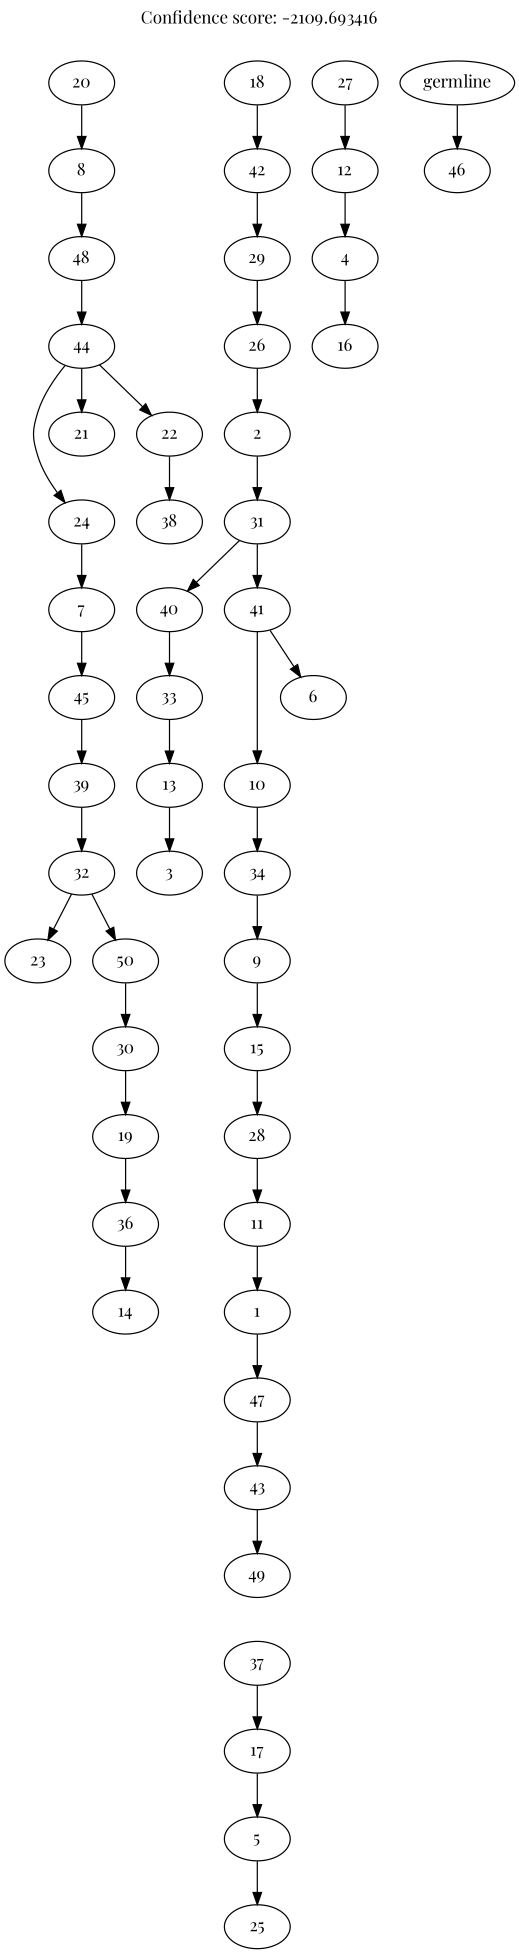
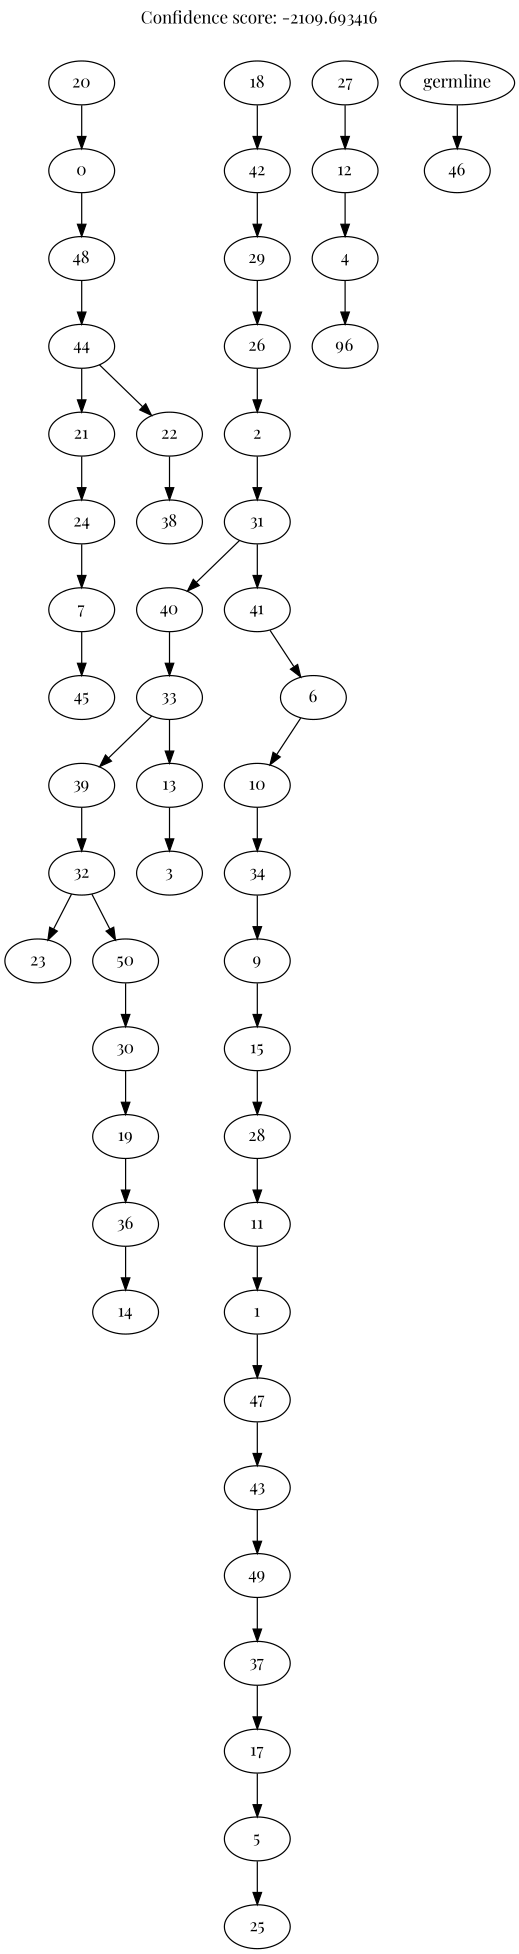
node "8": label "8" -> "0"
node "16": label "16" -> "96"
edge "44" -> "24": now "21" -> "24"
edge "41" -> "10": now "6" -> "10"
edge "45" -> "39": now "33" -> "39"
edge "49" -> "37": added
